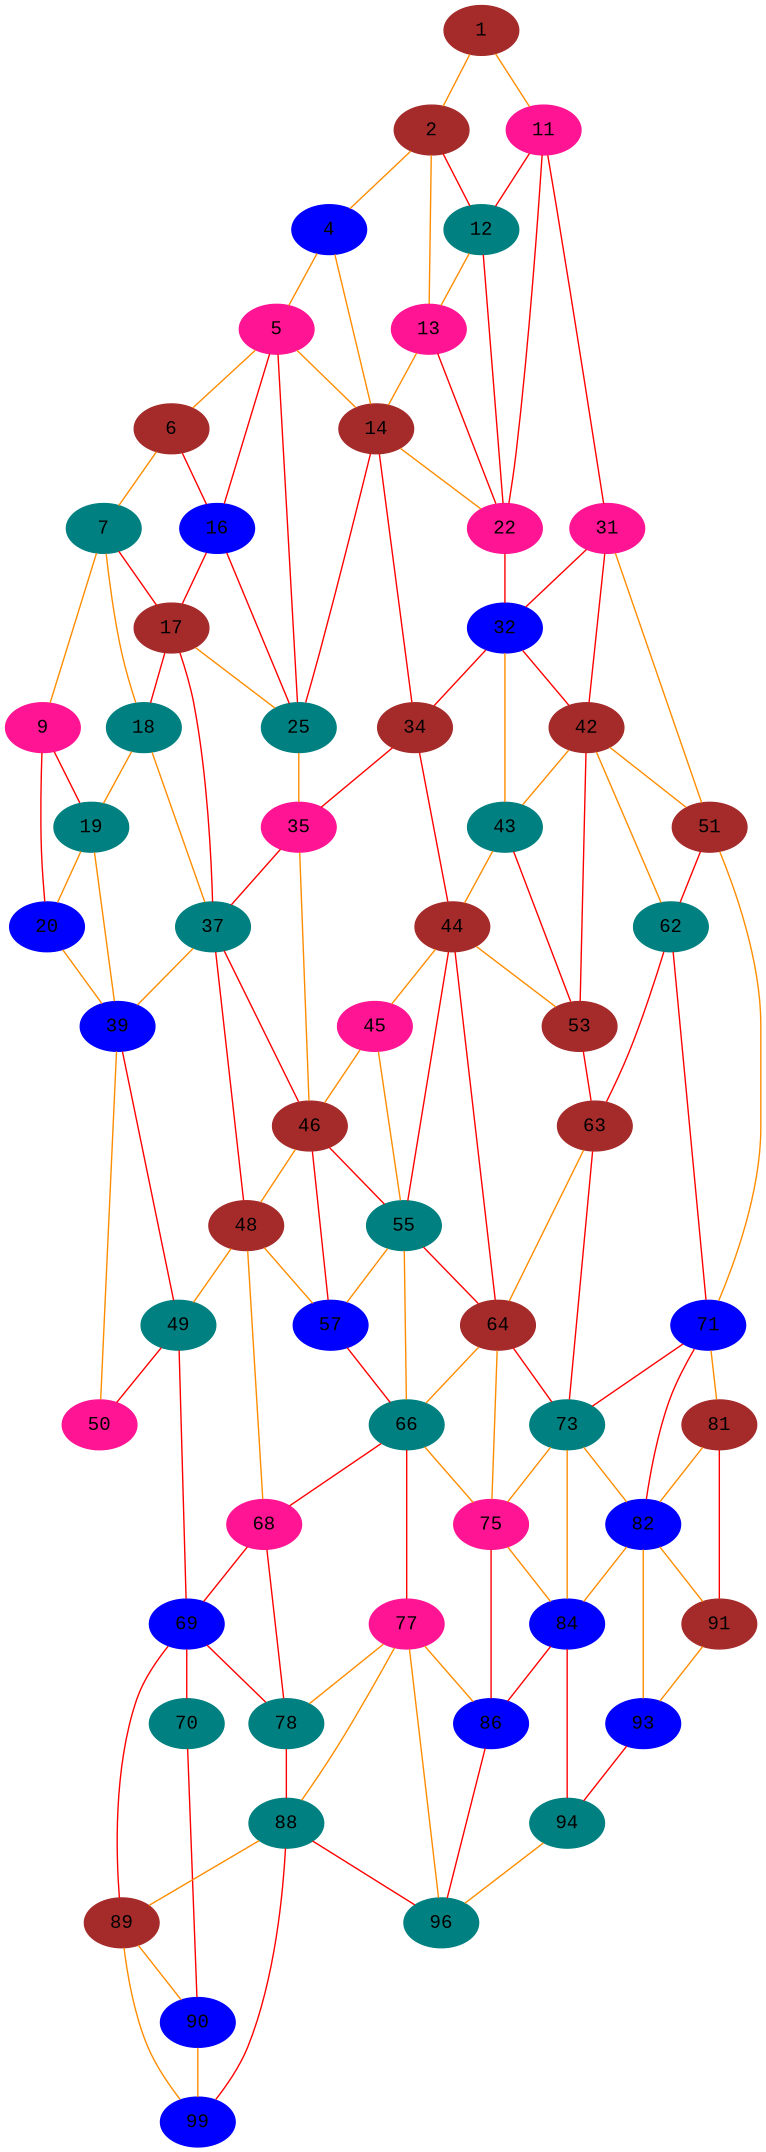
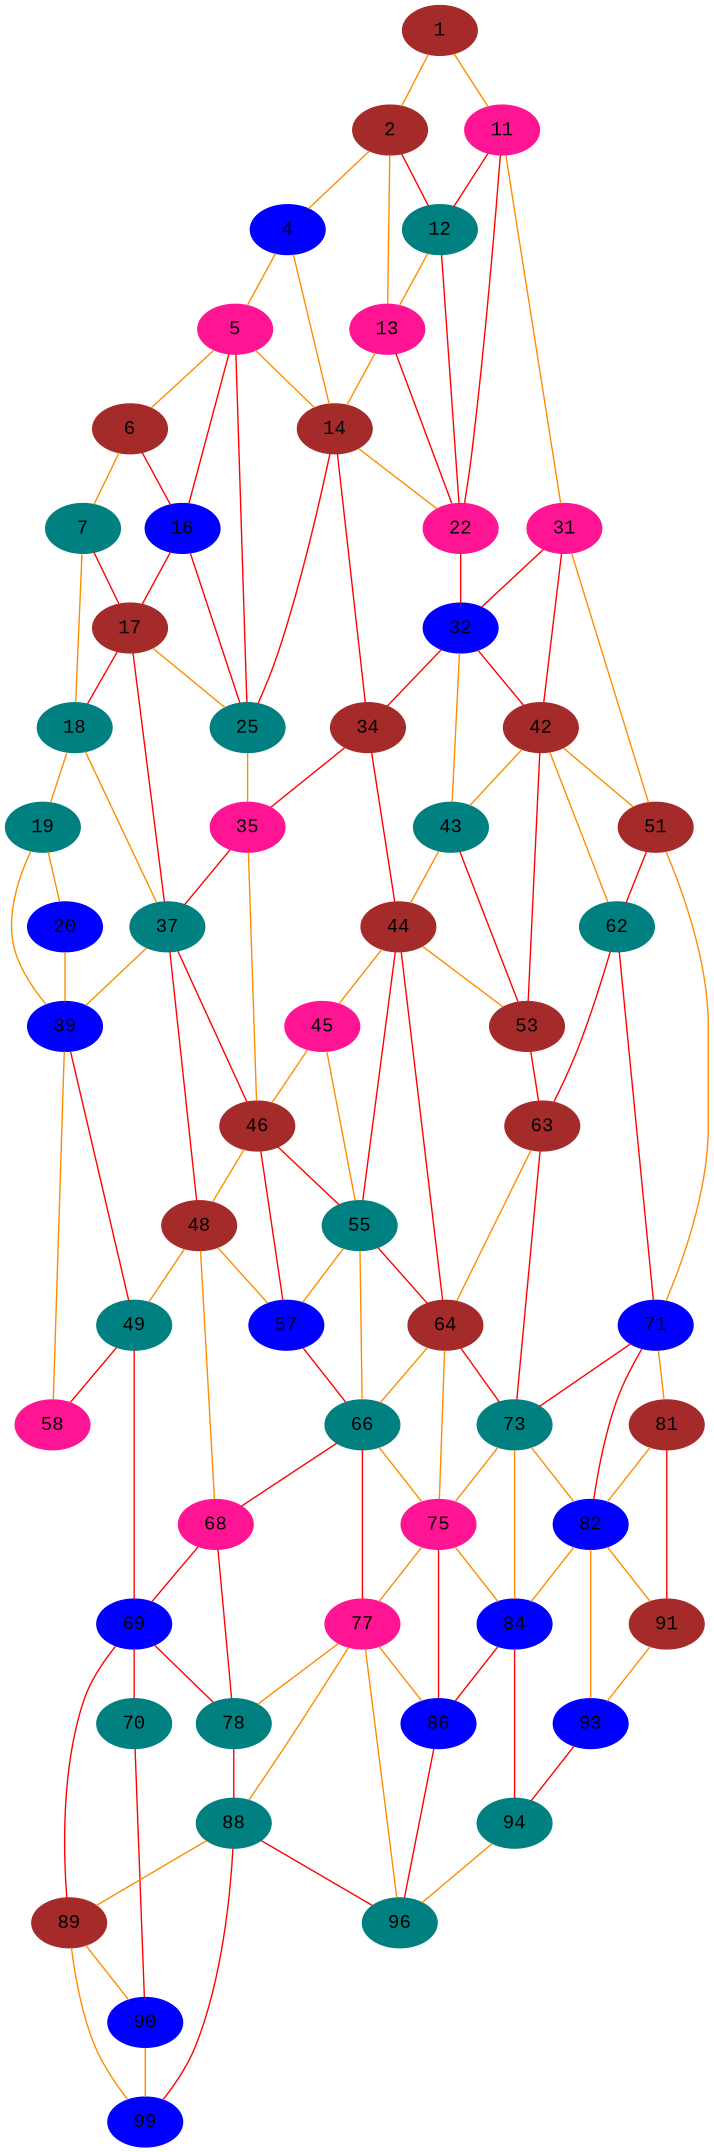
edge "11" -- "31": color red -> darkorange
node "9": removed
node "50": label "50" -> "58"
edge "75" -- "77": added
